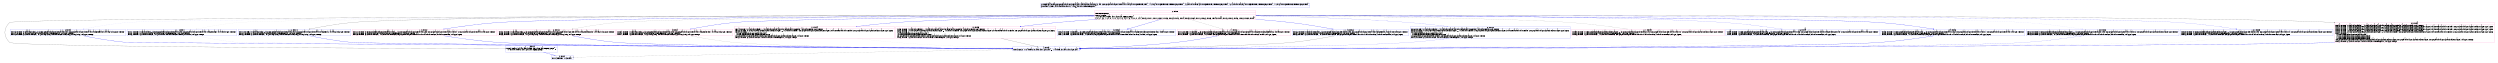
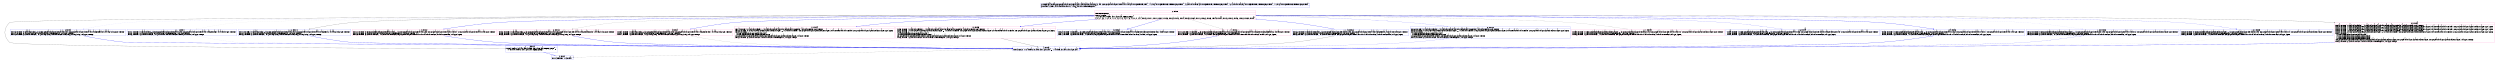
edge "0: 0x0000" -> "15: 0x0083": reversed
